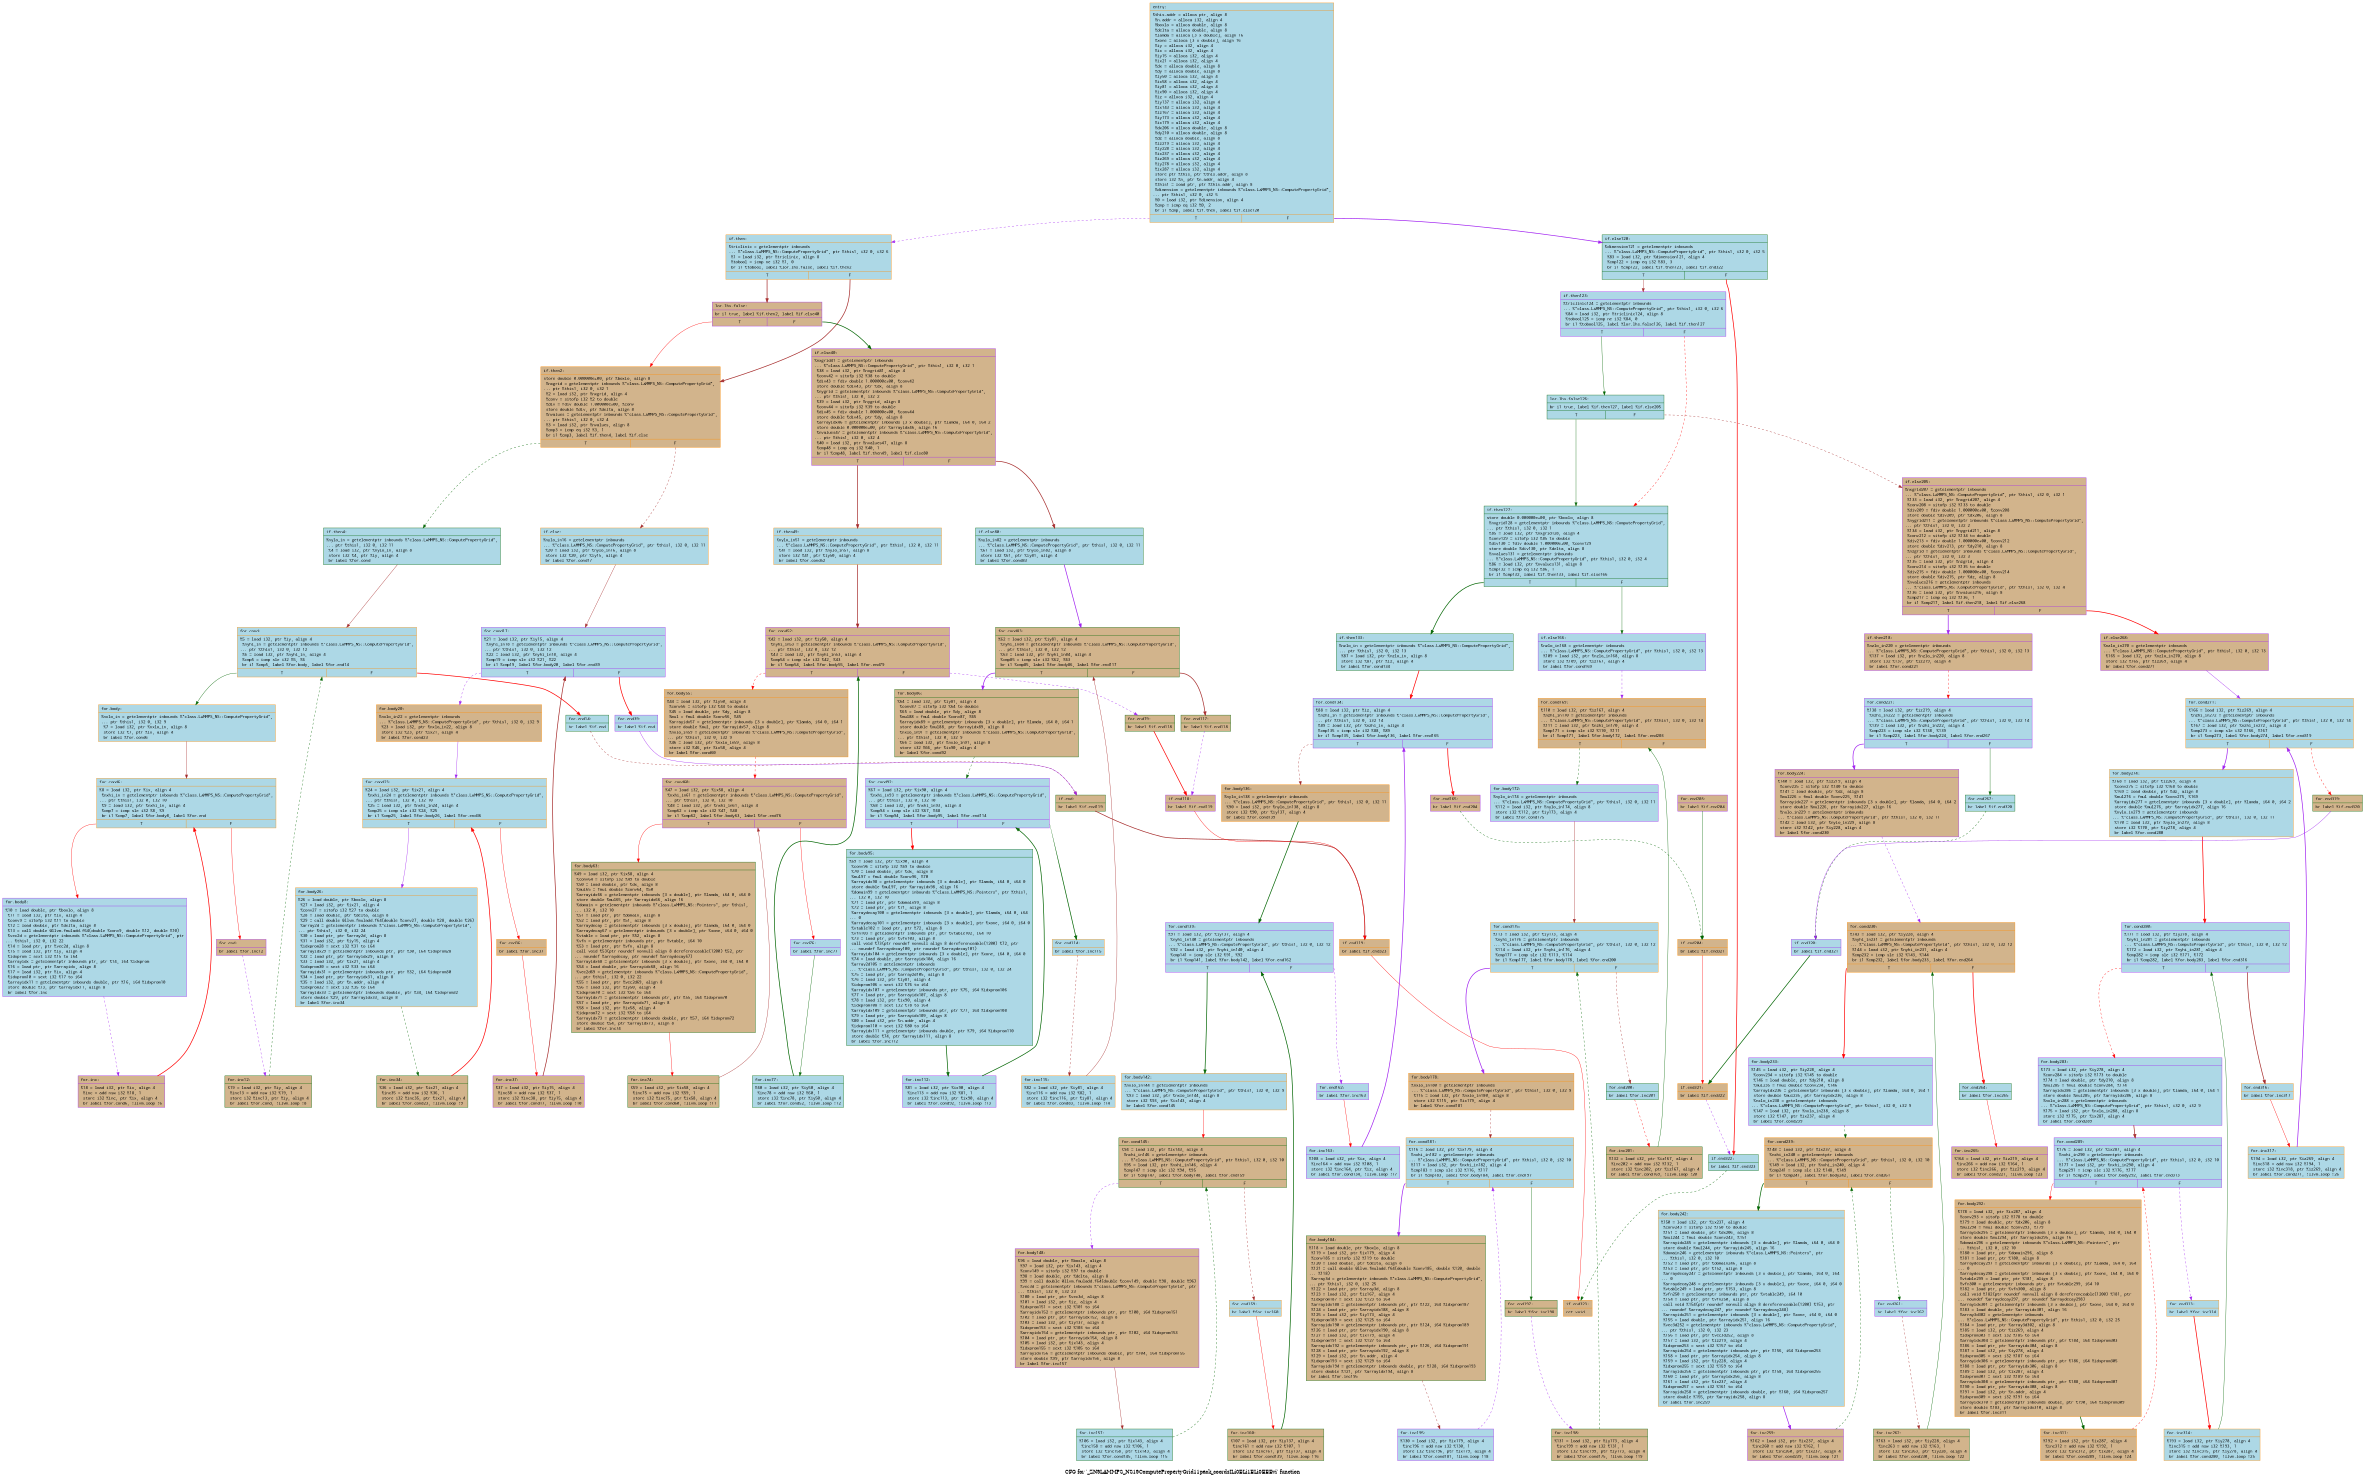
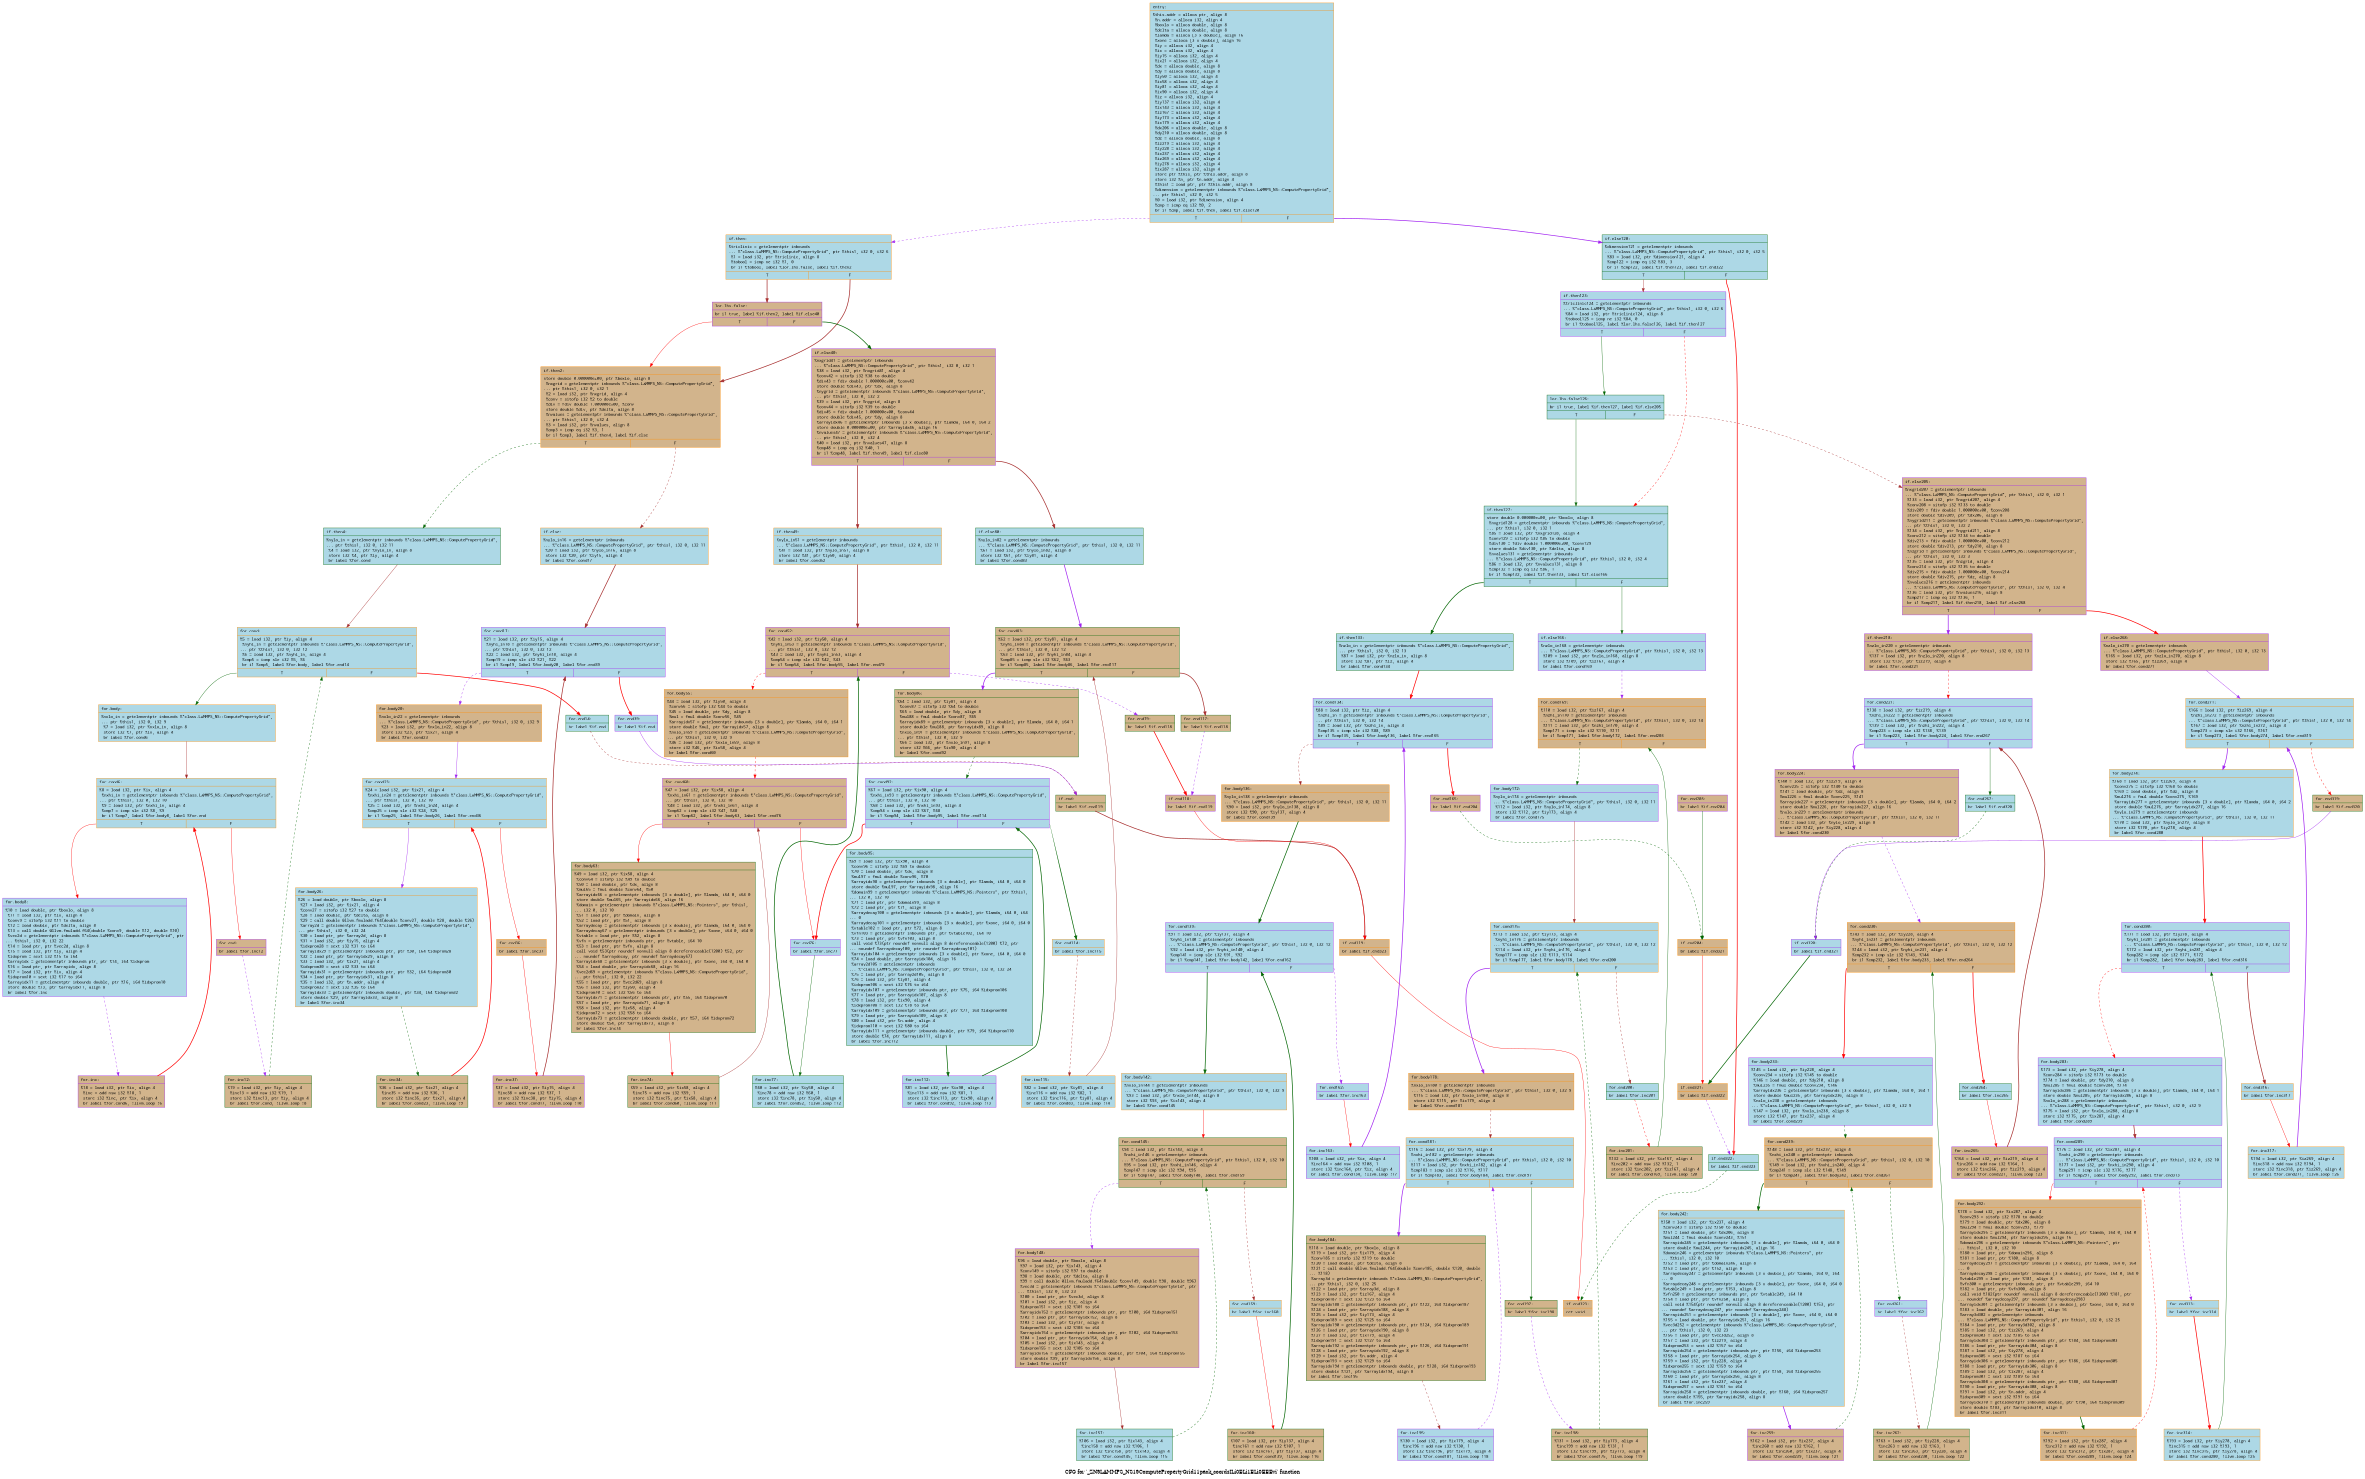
edge "if.else:" -> "for.cond17:": style solid -> bold
edge "for.cond92:" -> "for.body95:": now "for.cond92:" -> "for.end76:"
edge "for.inc265:" -> "for.cond221:": added
